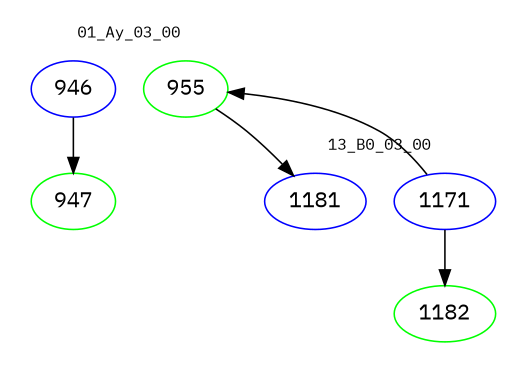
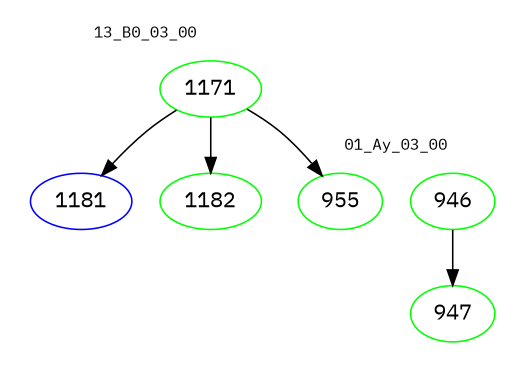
node "946": color blue -> green
edge "955" -> "1181": now "1171" -> "1181"
node "1171": color blue -> green
